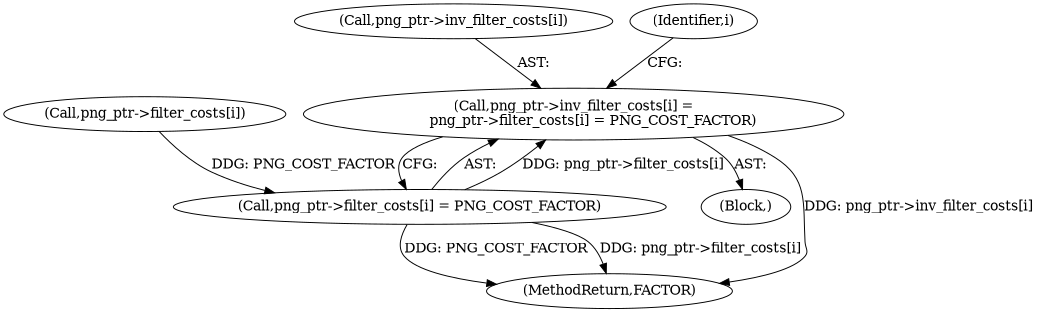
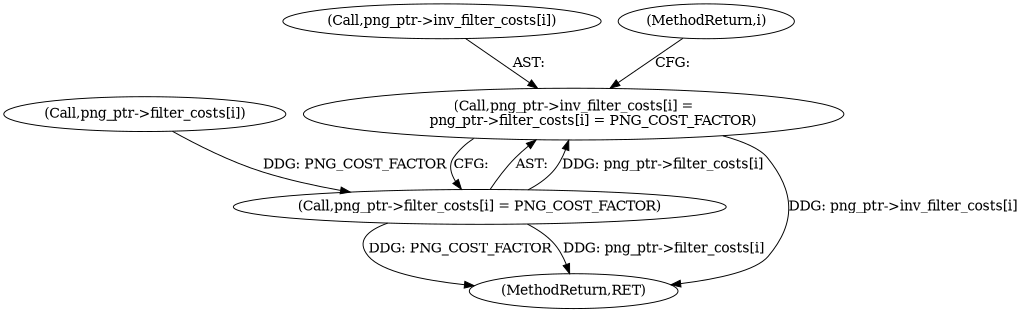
node "(Identifier,i)": label "(Identifier,i)" -> "(MethodReturn,i)"
node "(Block,)": removed
node "(MethodReturn,FACTOR)": label "(MethodReturn,FACTOR)" -> "(MethodReturn,RET)"
